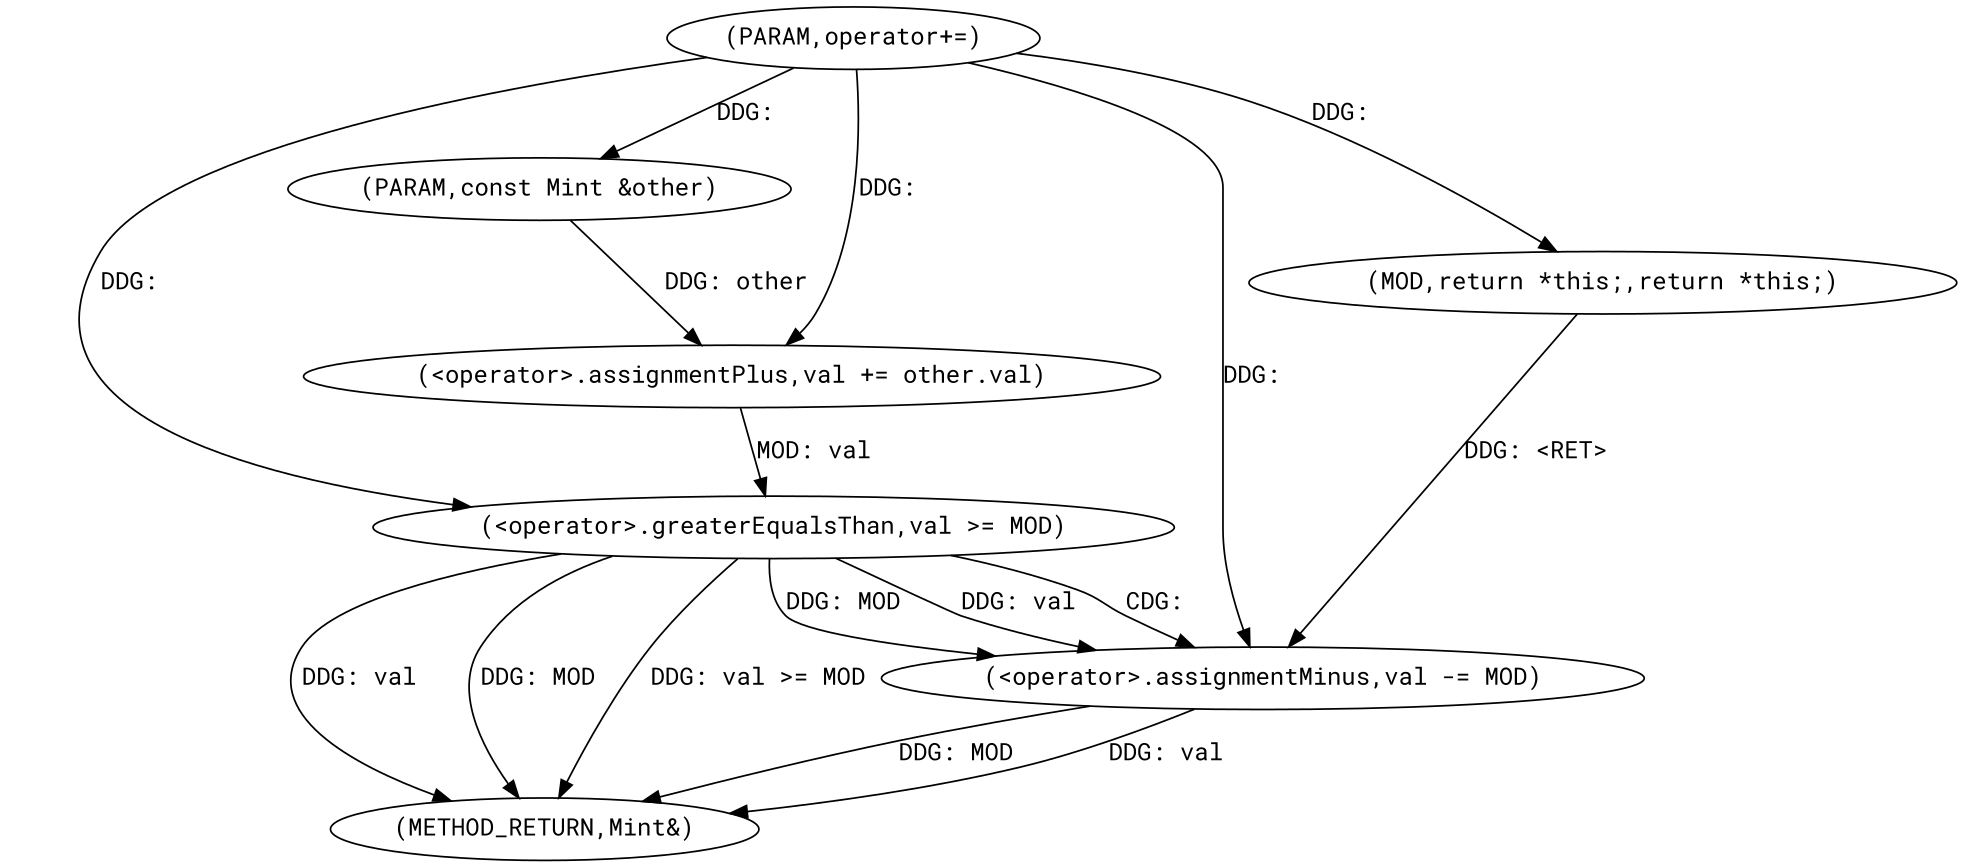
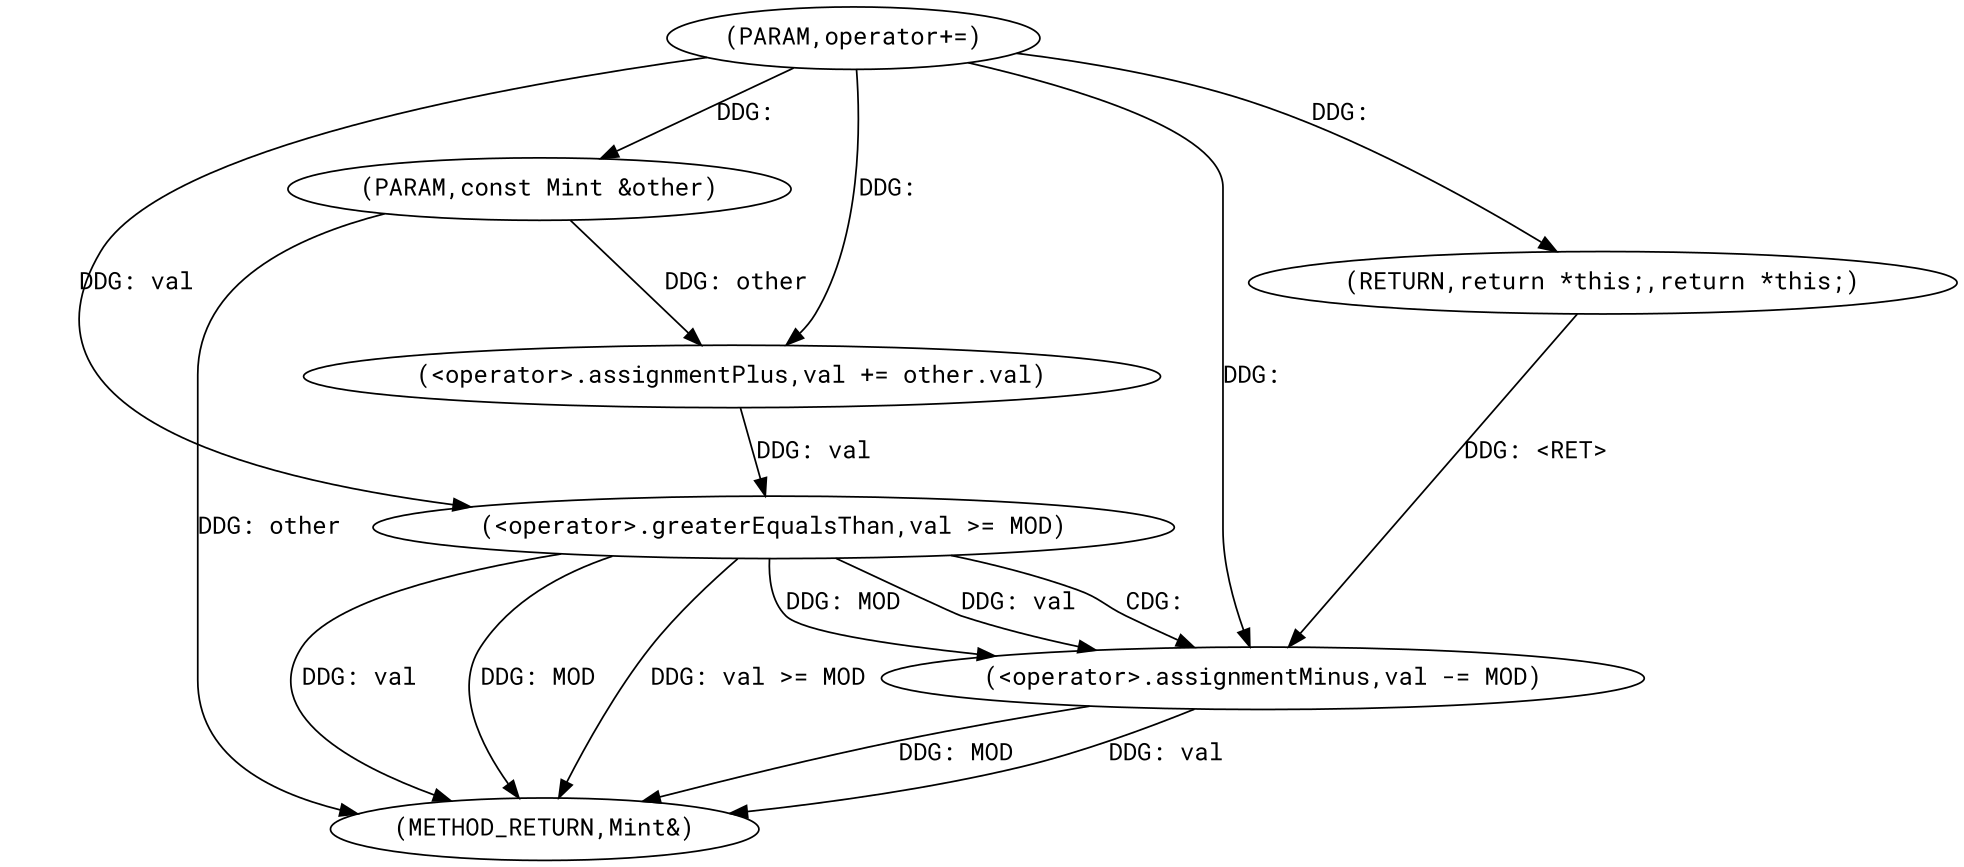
edge "(PARAM,operator+=)" -> "(<operator>.greaterEqualsThan,val >= MOD)": label "DDG: " -> "DDG: val"
node "(MOD,return *this;,return *this;)": label "(MOD,return *this;,return *this;)" -> "(RETURN,return *this;,return *this;)"
edge "(<operator>.assignmentPlus,val += other.val)" -> "(<operator>.greaterEqualsThan,val >= MOD)": label "MOD: val" -> "DDG: val"
edge "(PARAM,const Mint &other)" -> "(METHOD_RETURN,Mint&)": added, label "DDG: other"
